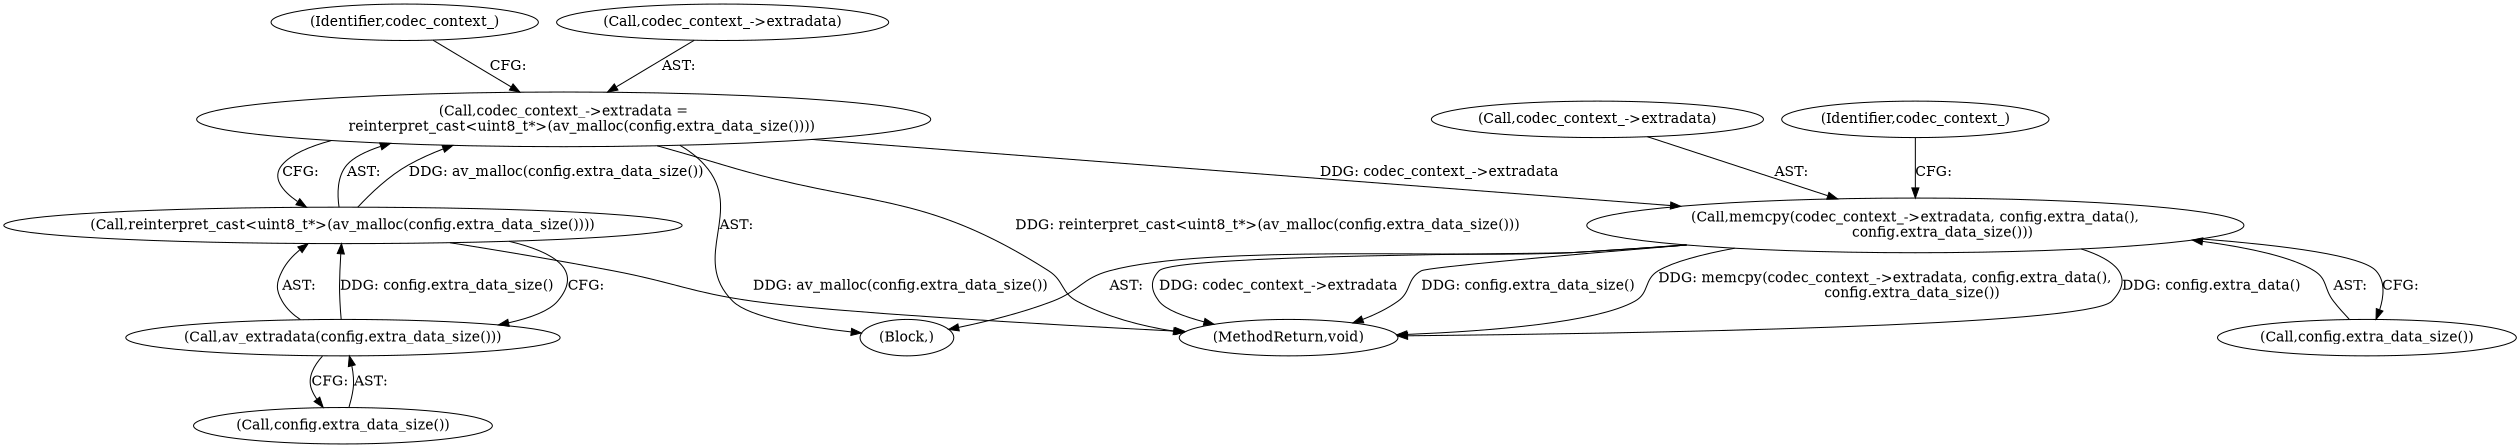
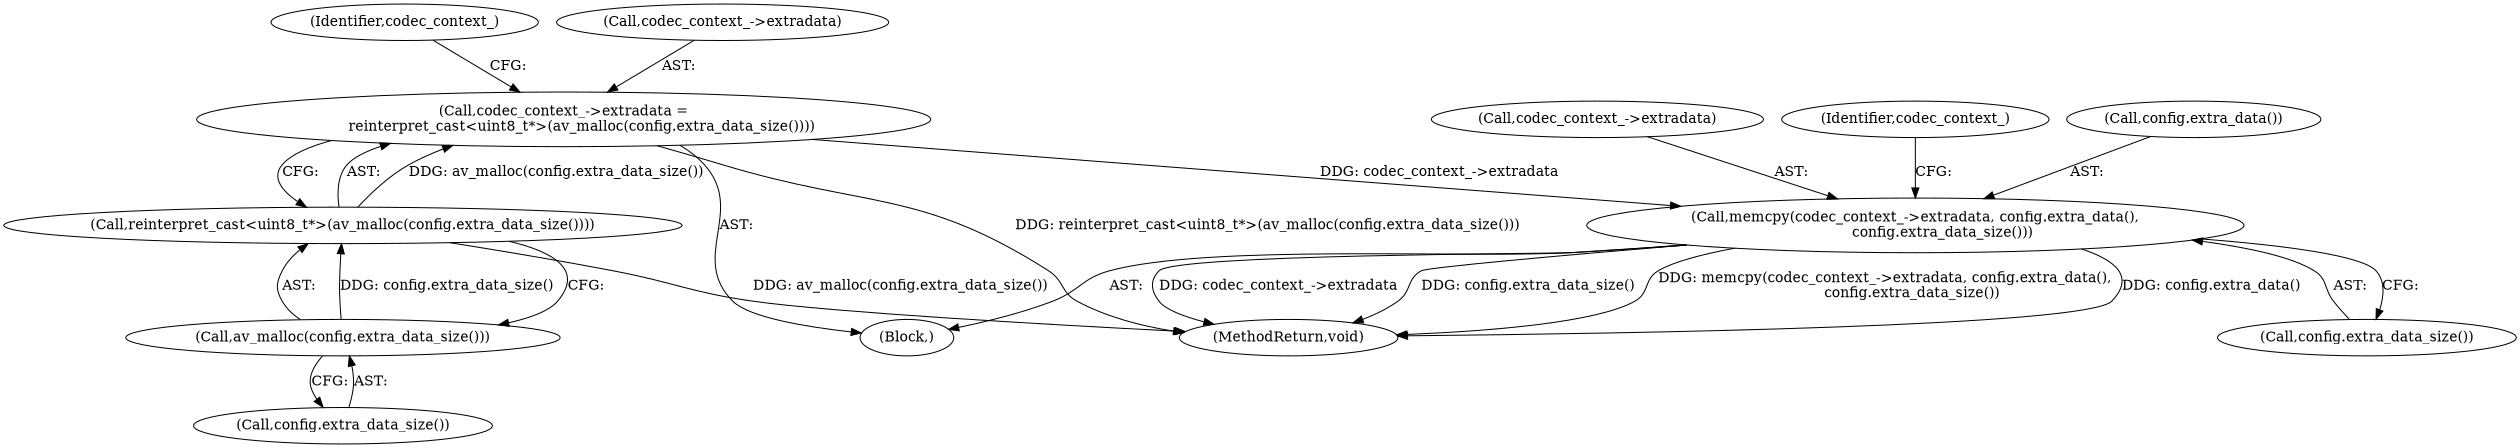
node "(Call,config.extra_data())": added
node "(Call,av_extradata(config.extra_data_size()))": label "(Call,av_extradata(config.extra_data_size()))" -> "(Call,av_malloc(config.extra_data_size()))"
